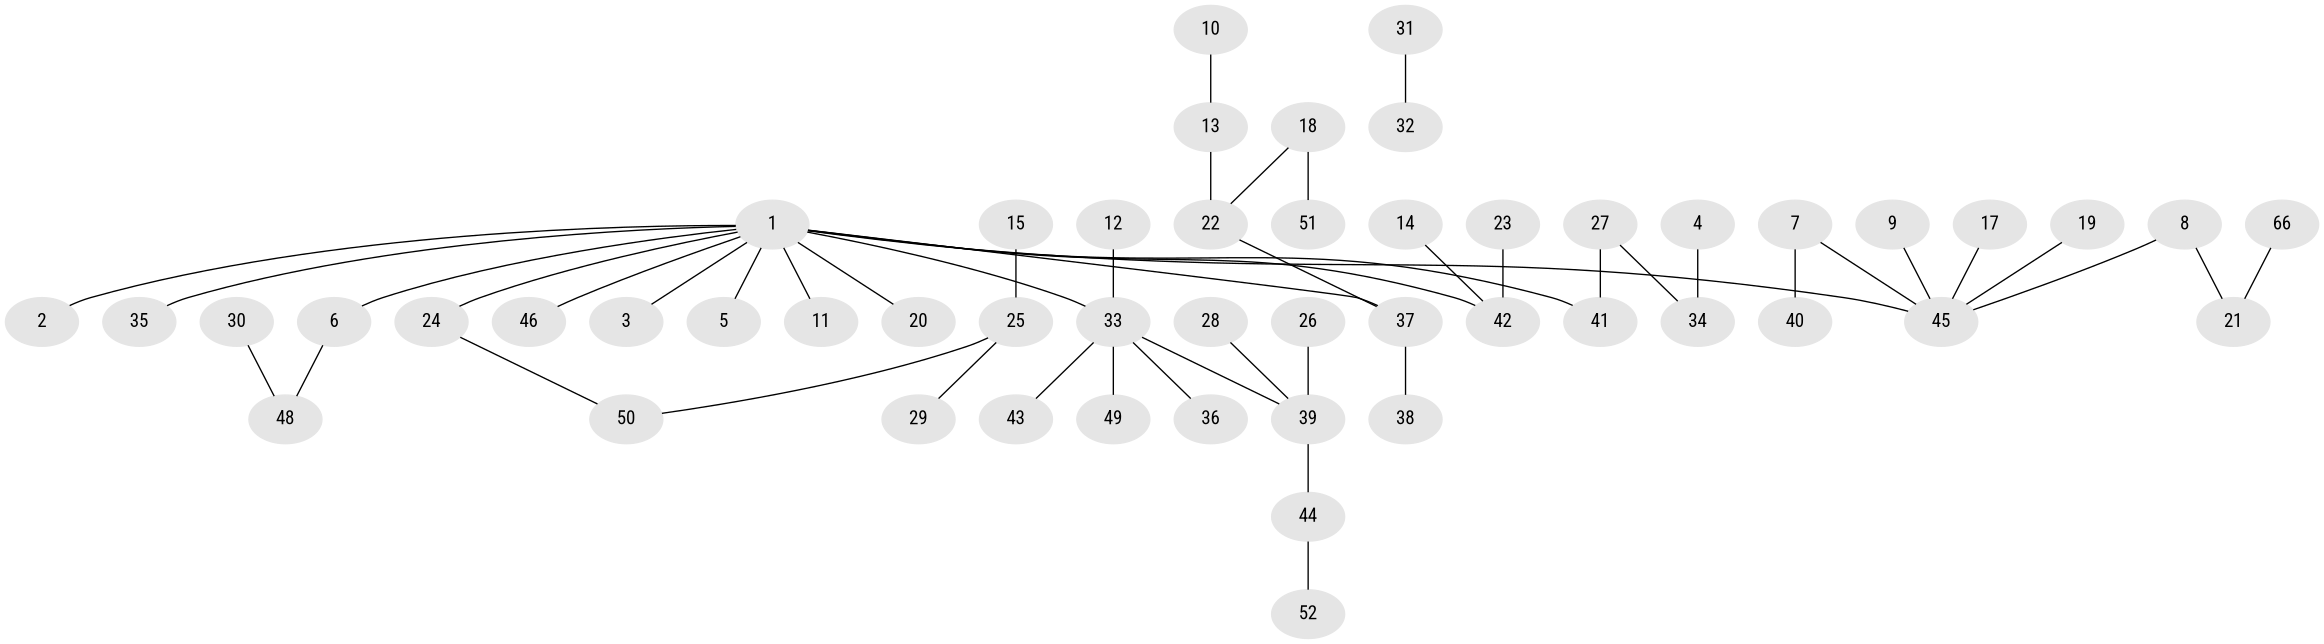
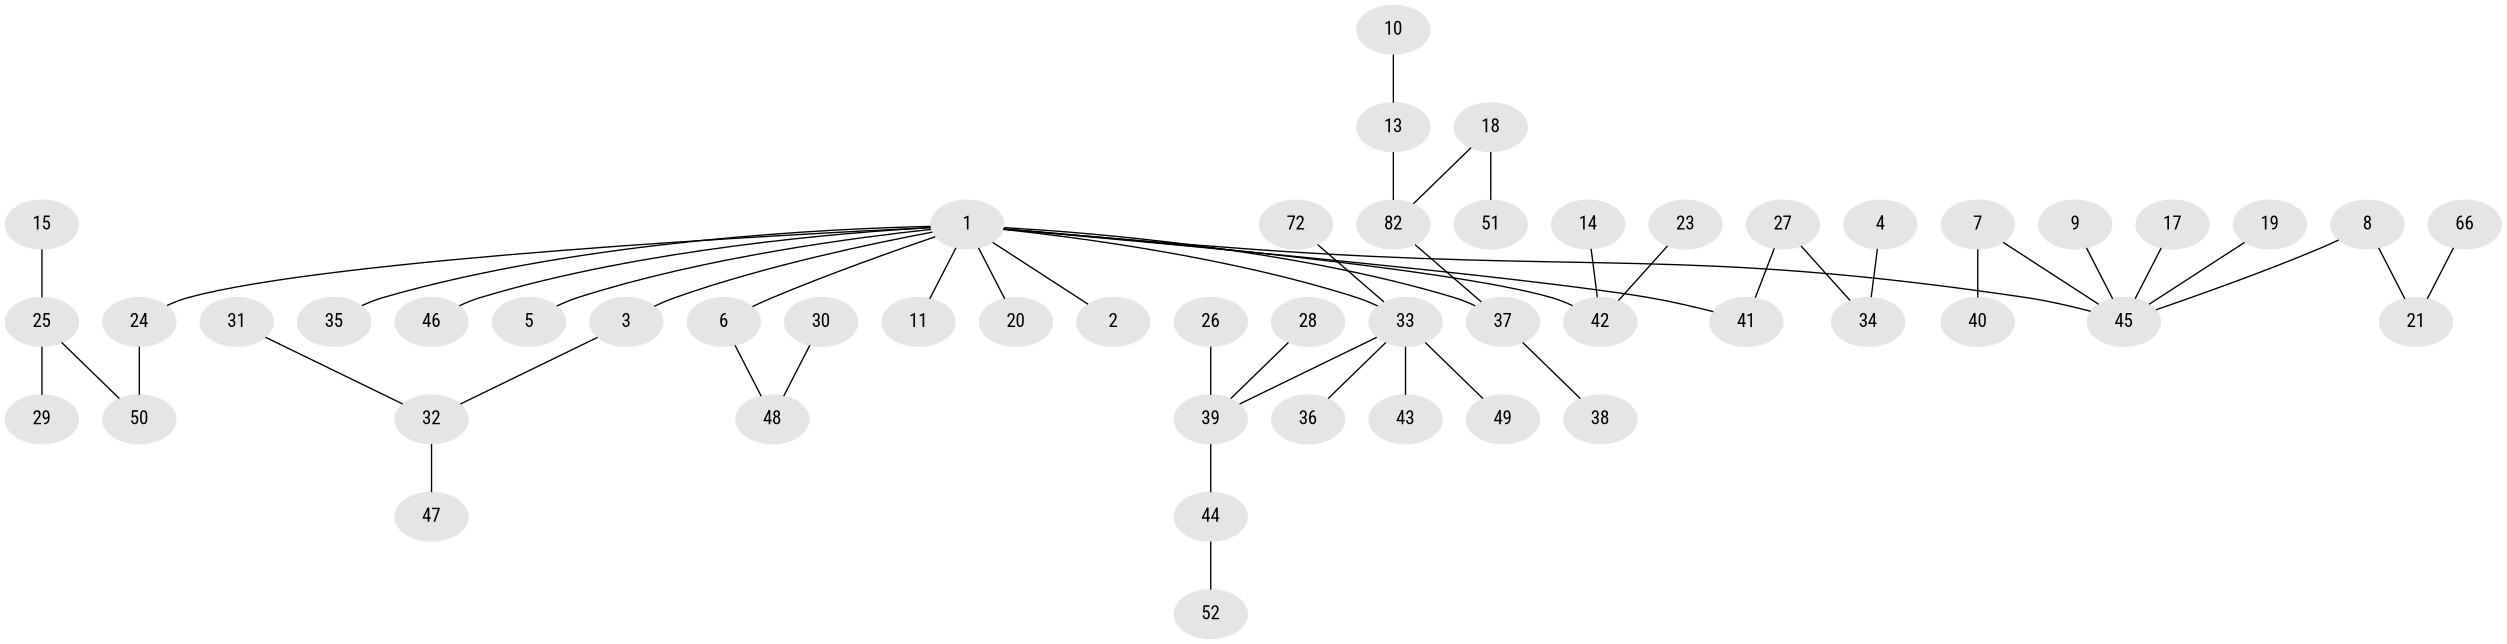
node "12": label "12" -> "72"
node "22": label "22" -> "82"
edge "3" -- "32": added
node "47": added
